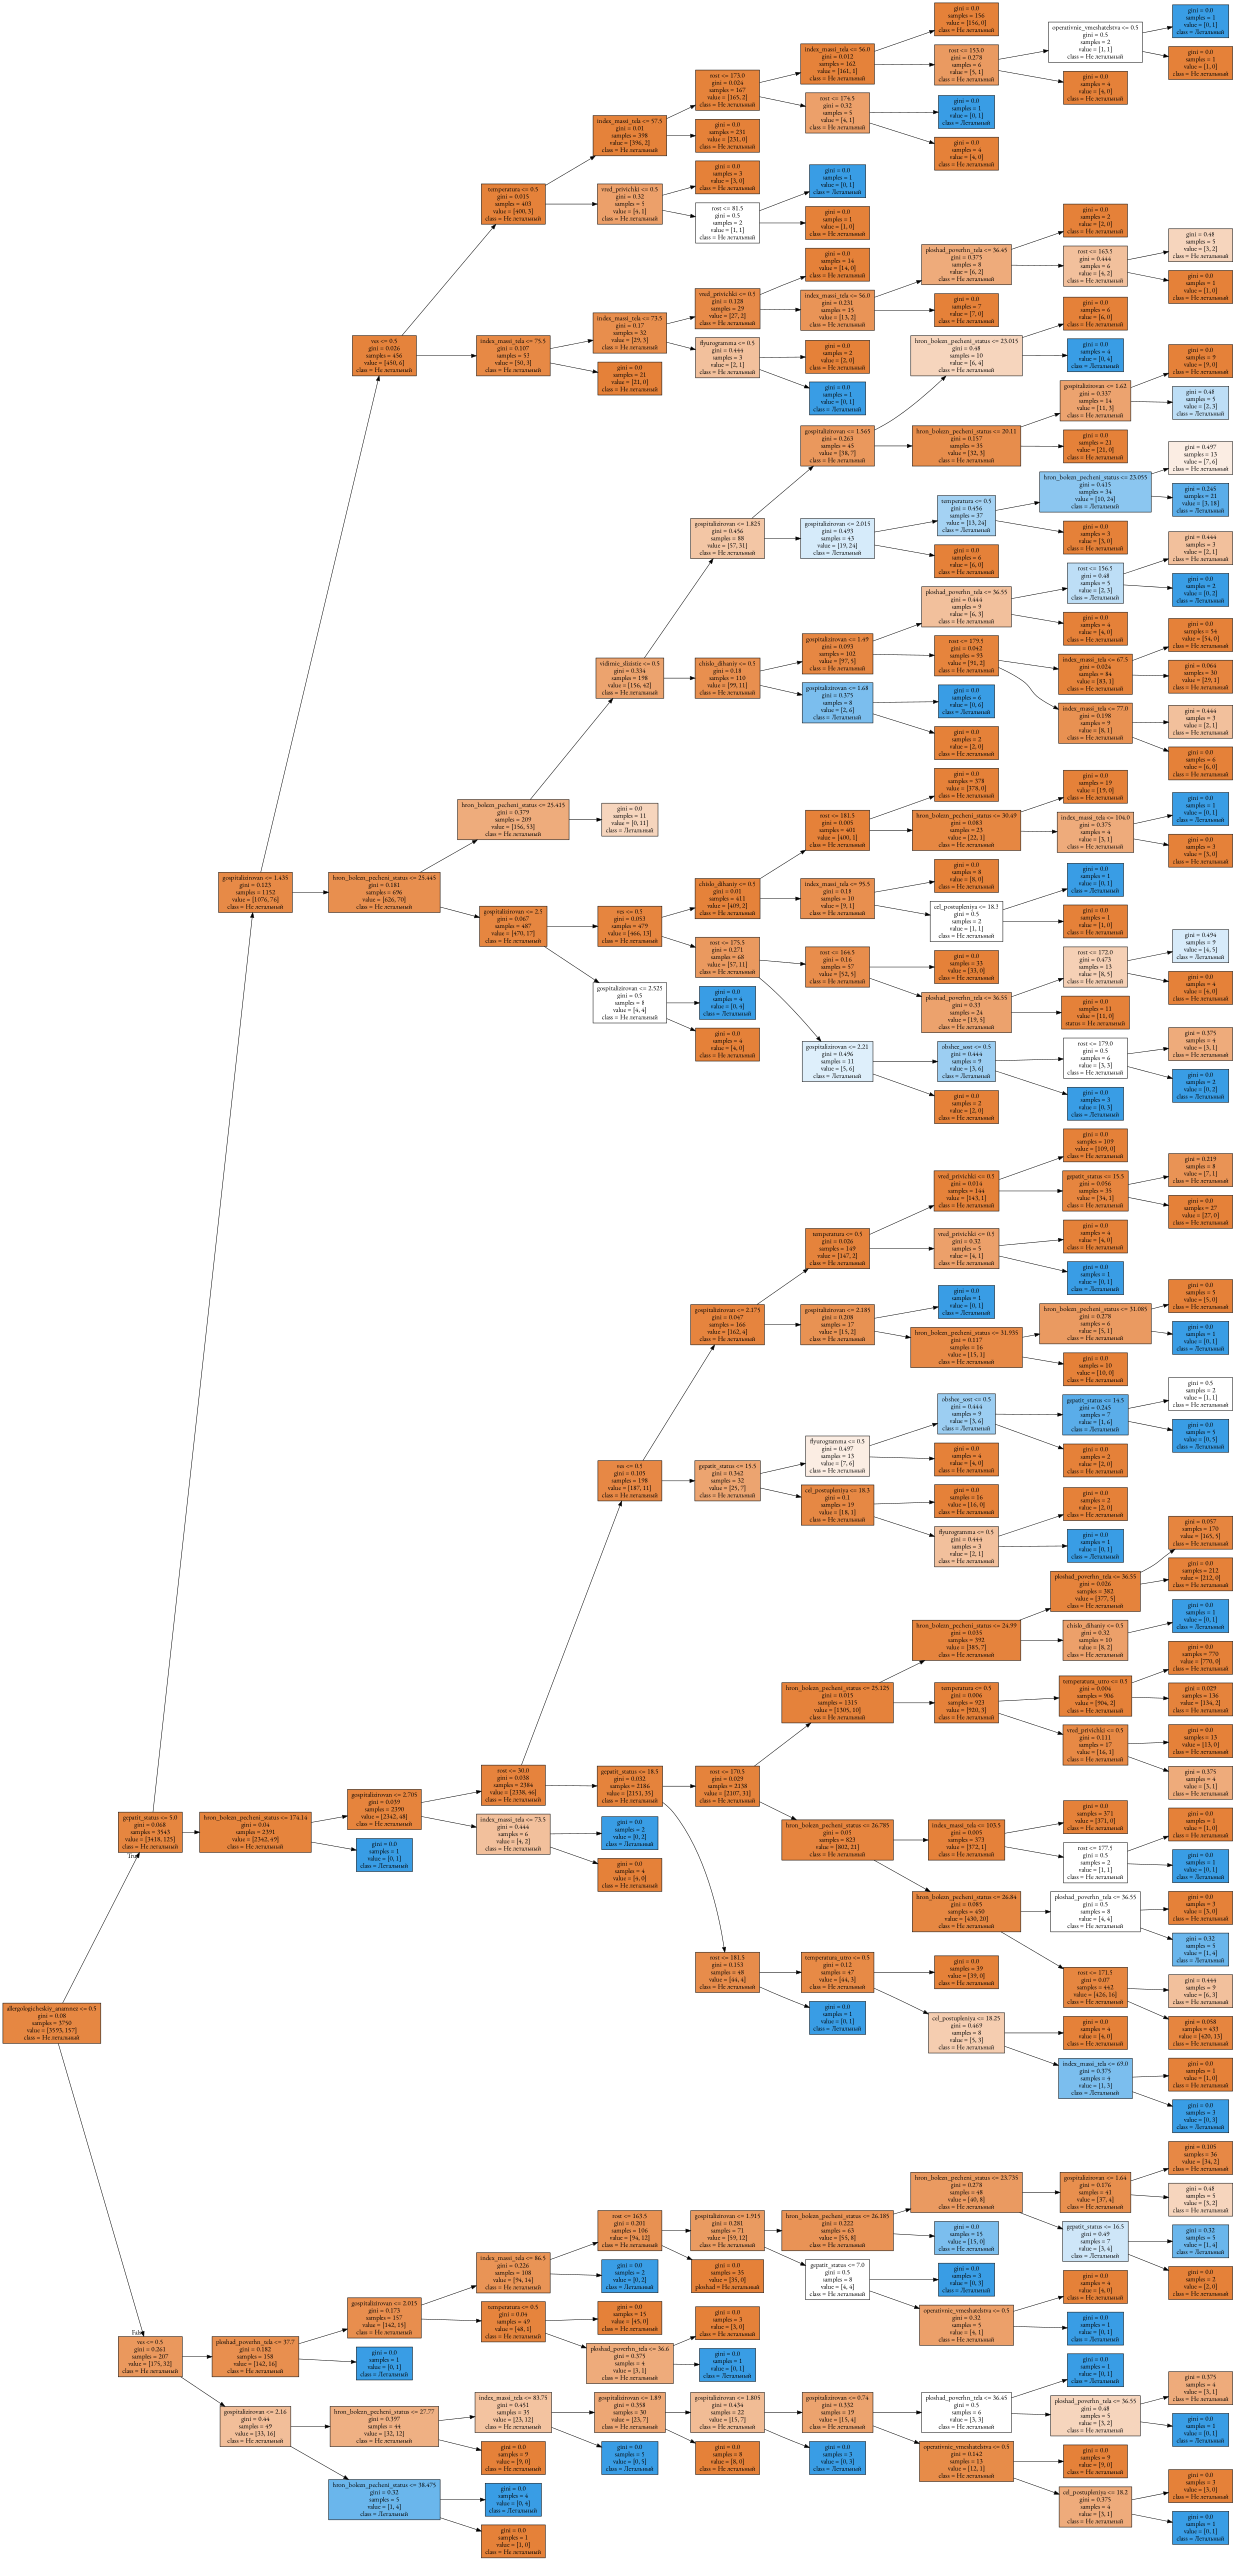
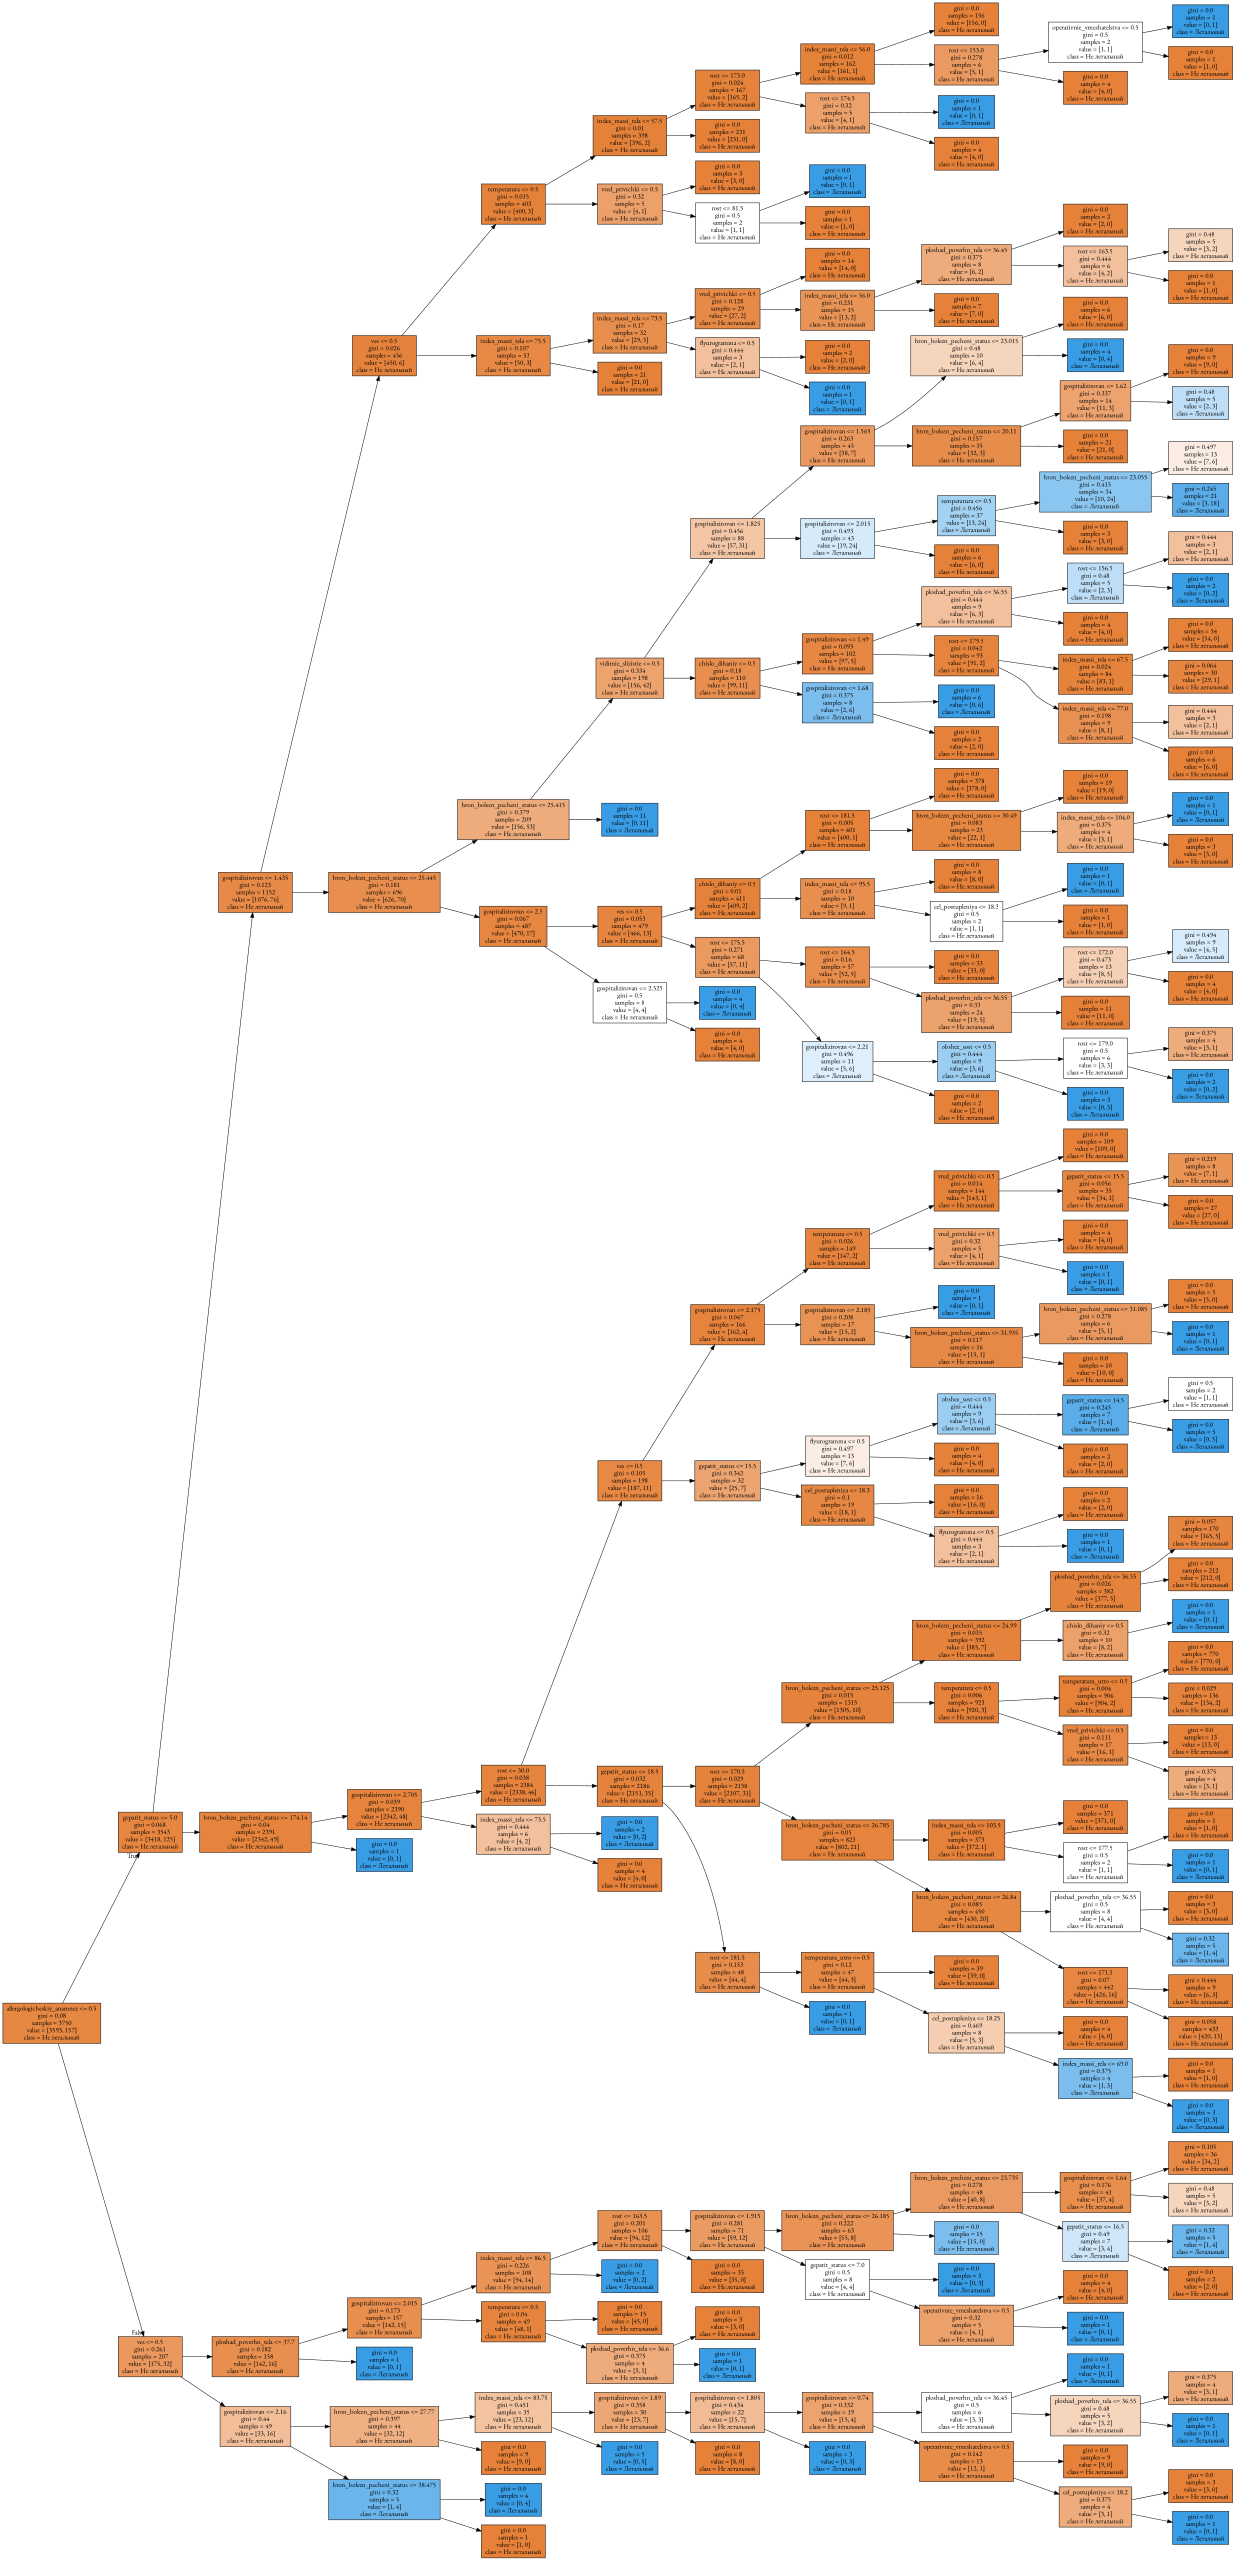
node "gini = 0.0 samples = 11 value = [0, 11] class = Летальный": fillcolor #f6d5bd -> #399de5
node "gini = 0.0 samples = 11 value = [11, 0] status = Не летальный": label "gini = 0.0 samples = 11 value = [11, 0] status = Не летальный" -> "gini = 0.0 samples = 11 value = [11, 0] class = Не летальный"
node "gini = 0.444 samples = 9 value = [6, 3] class = Не летальный": fillcolor #f2c09c -> #e5833b
node "gini = 0.0 samples = 35 value = [35, 0] ploshad = Не летальный": label "gini = 0.0 samples = 35 value = [35, 0] ploshad = Не летальный" -> "gini = 0.0 samples = 35 value = [35, 0] class = Не летальный"
